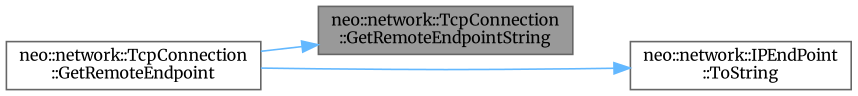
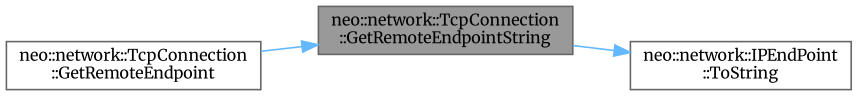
edge "neo::network::TcpConnection ::GetRemoteEndpoint" -> "neo::network::IPEndPoint ::ToString": now "neo::network::TcpConnection ::GetRemoteEndpointString" -> "neo::network::IPEndPoint ::ToString"
